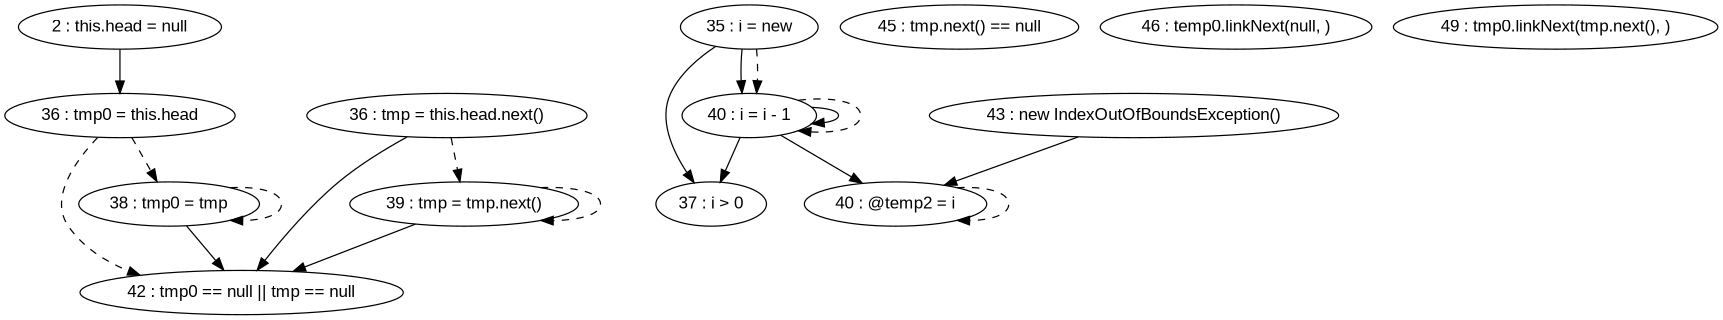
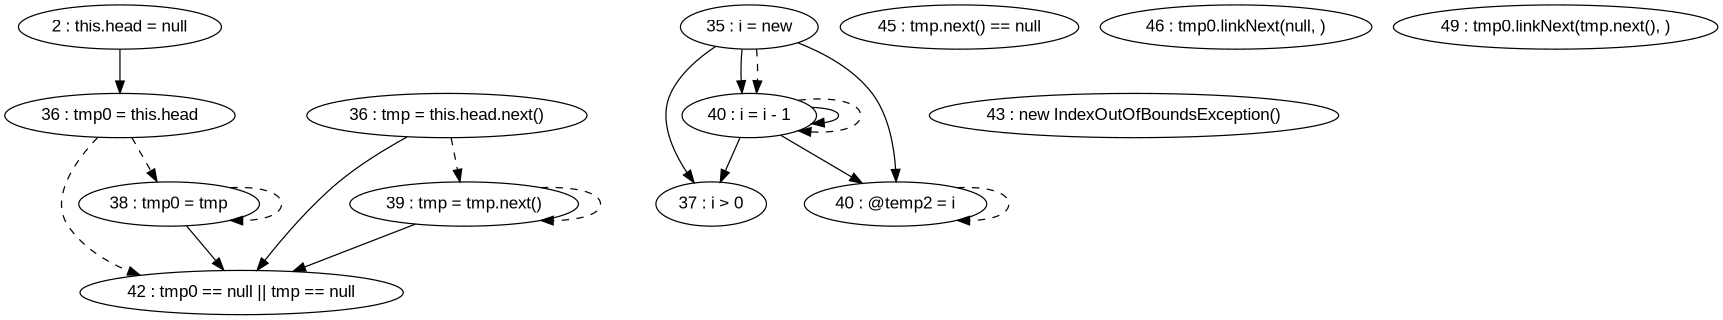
node "46 : temp0.linkNext(null, )": label "46 : temp0.linkNext(null, )" -> "46 : tmp0.linkNext(null, )"
edge "43 : new IndexOutOfBoundsException()" -> "40 : @temp2 = i": now "35 : i = new" -> "40 : @temp2 = i"
